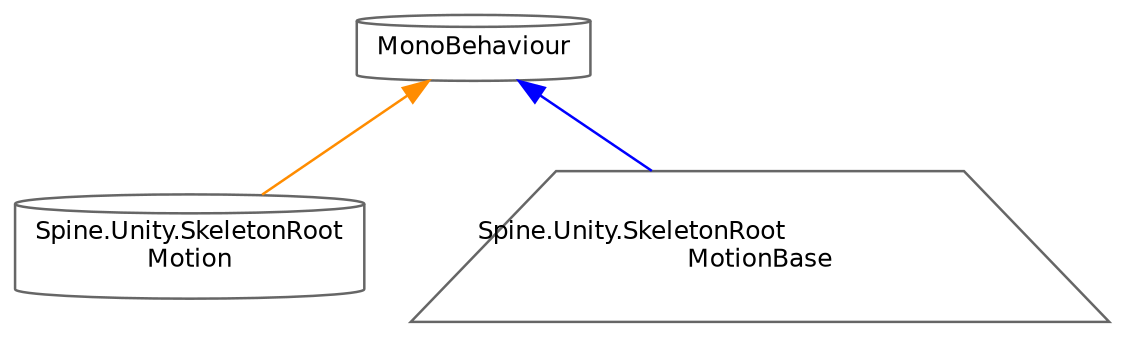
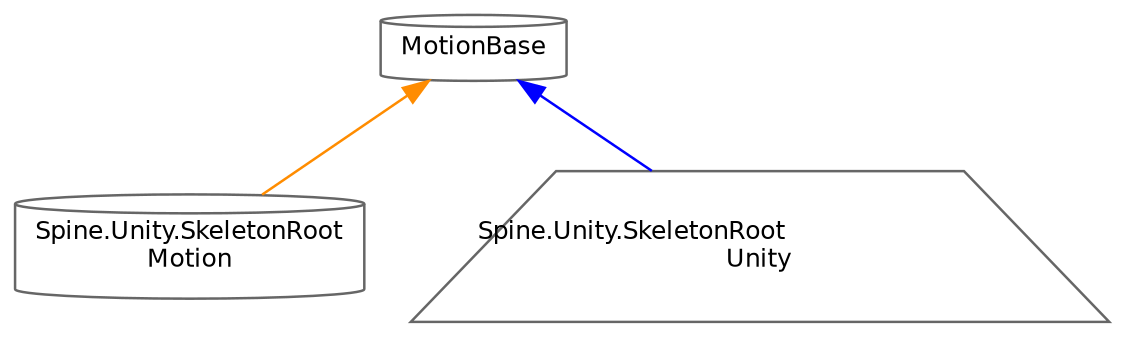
node "MonoBehaviour": label "MonoBehaviour" -> "MotionBase"
node "Spine.Unity.SkeletonRoot MotionBase": label "Spine.Unity.SkeletonRoot MotionBase" -> "Spine.Unity.SkeletonRoot Unity"
